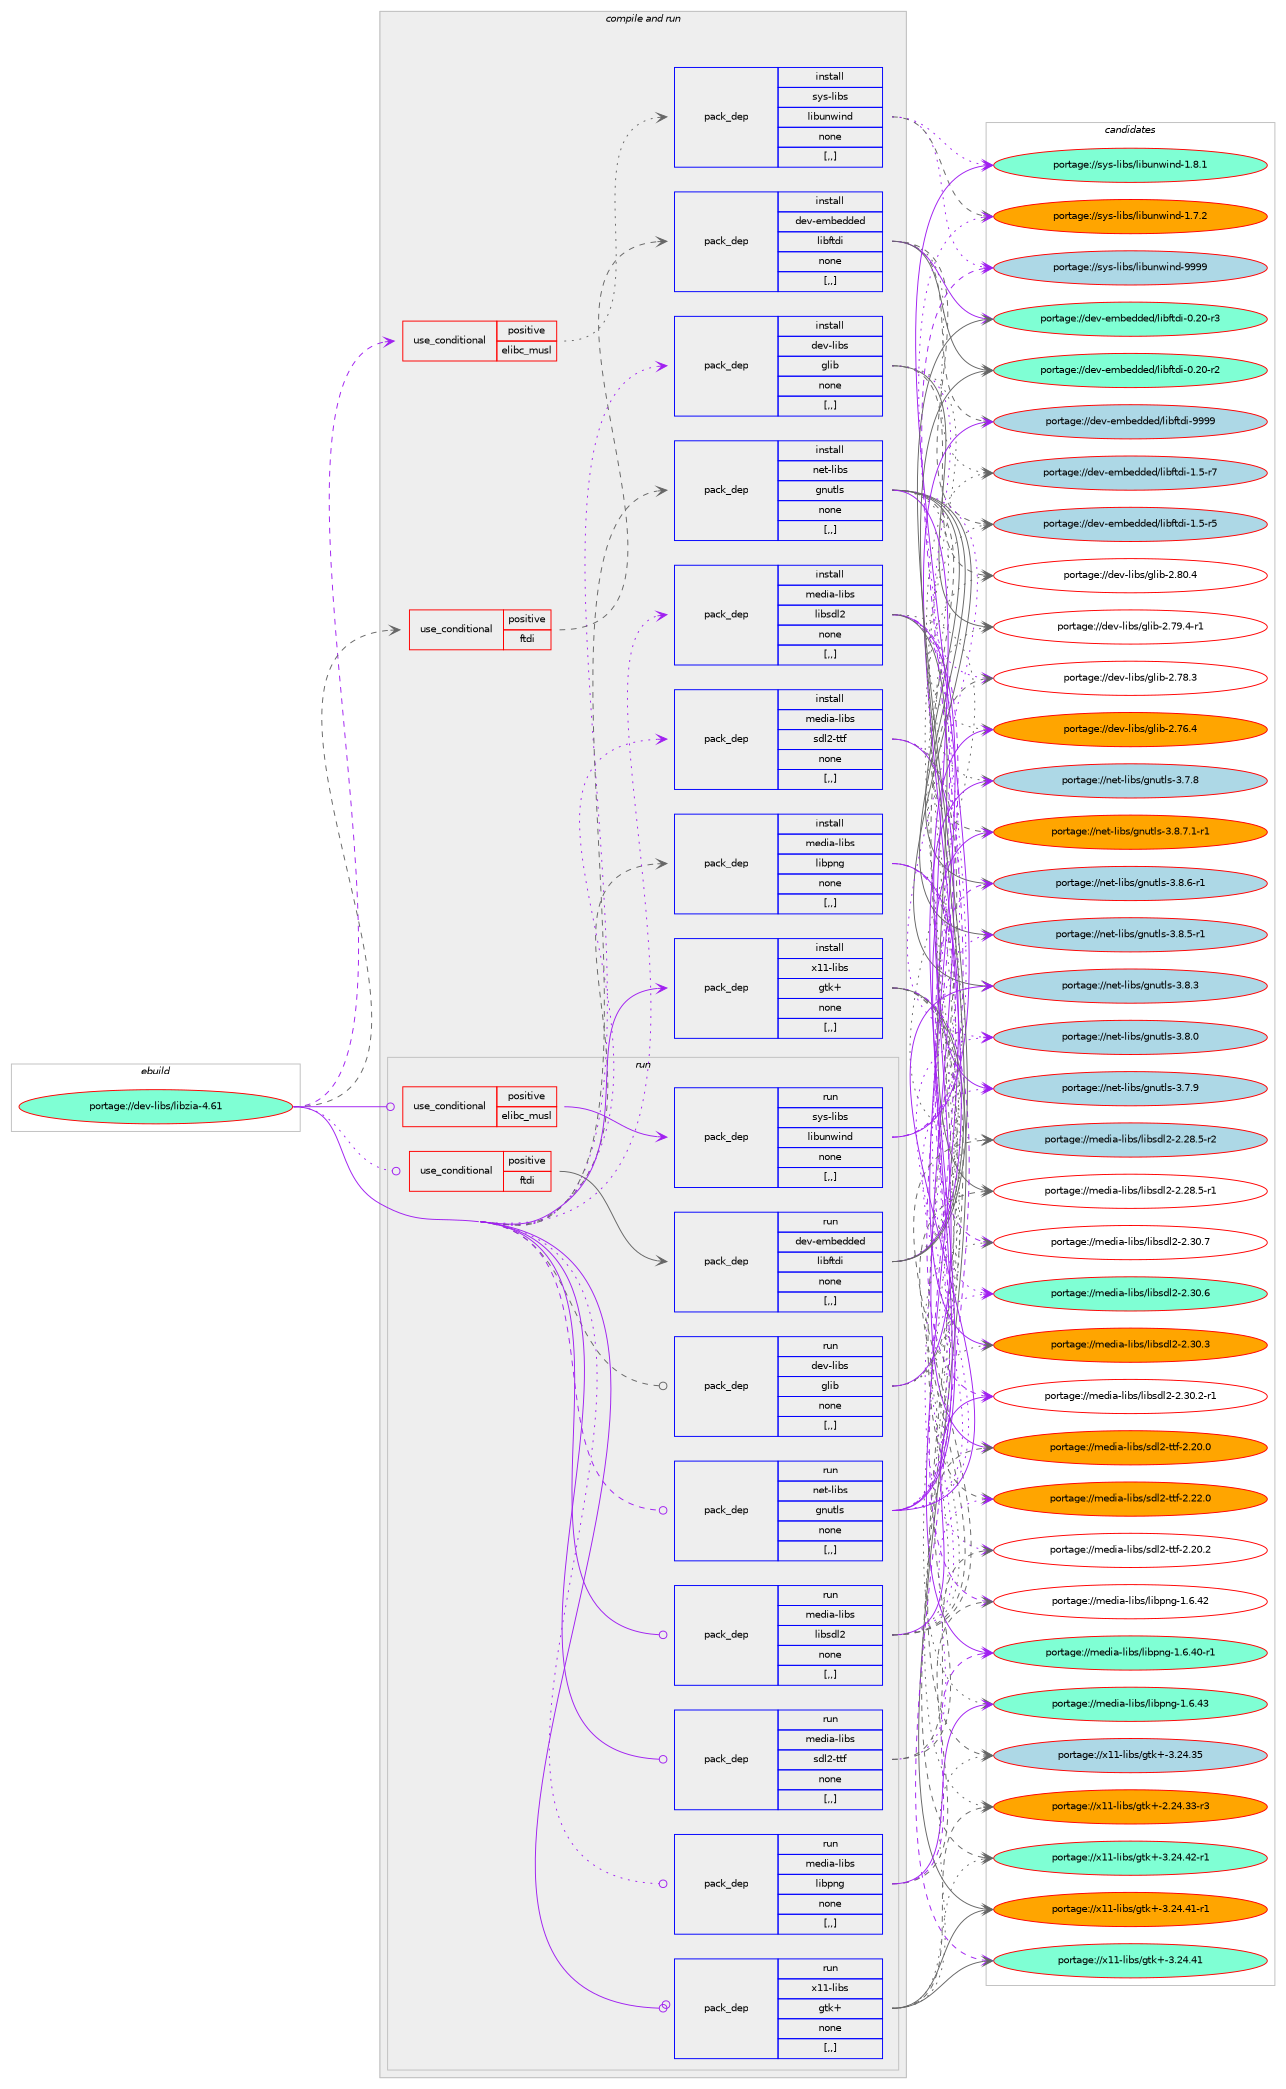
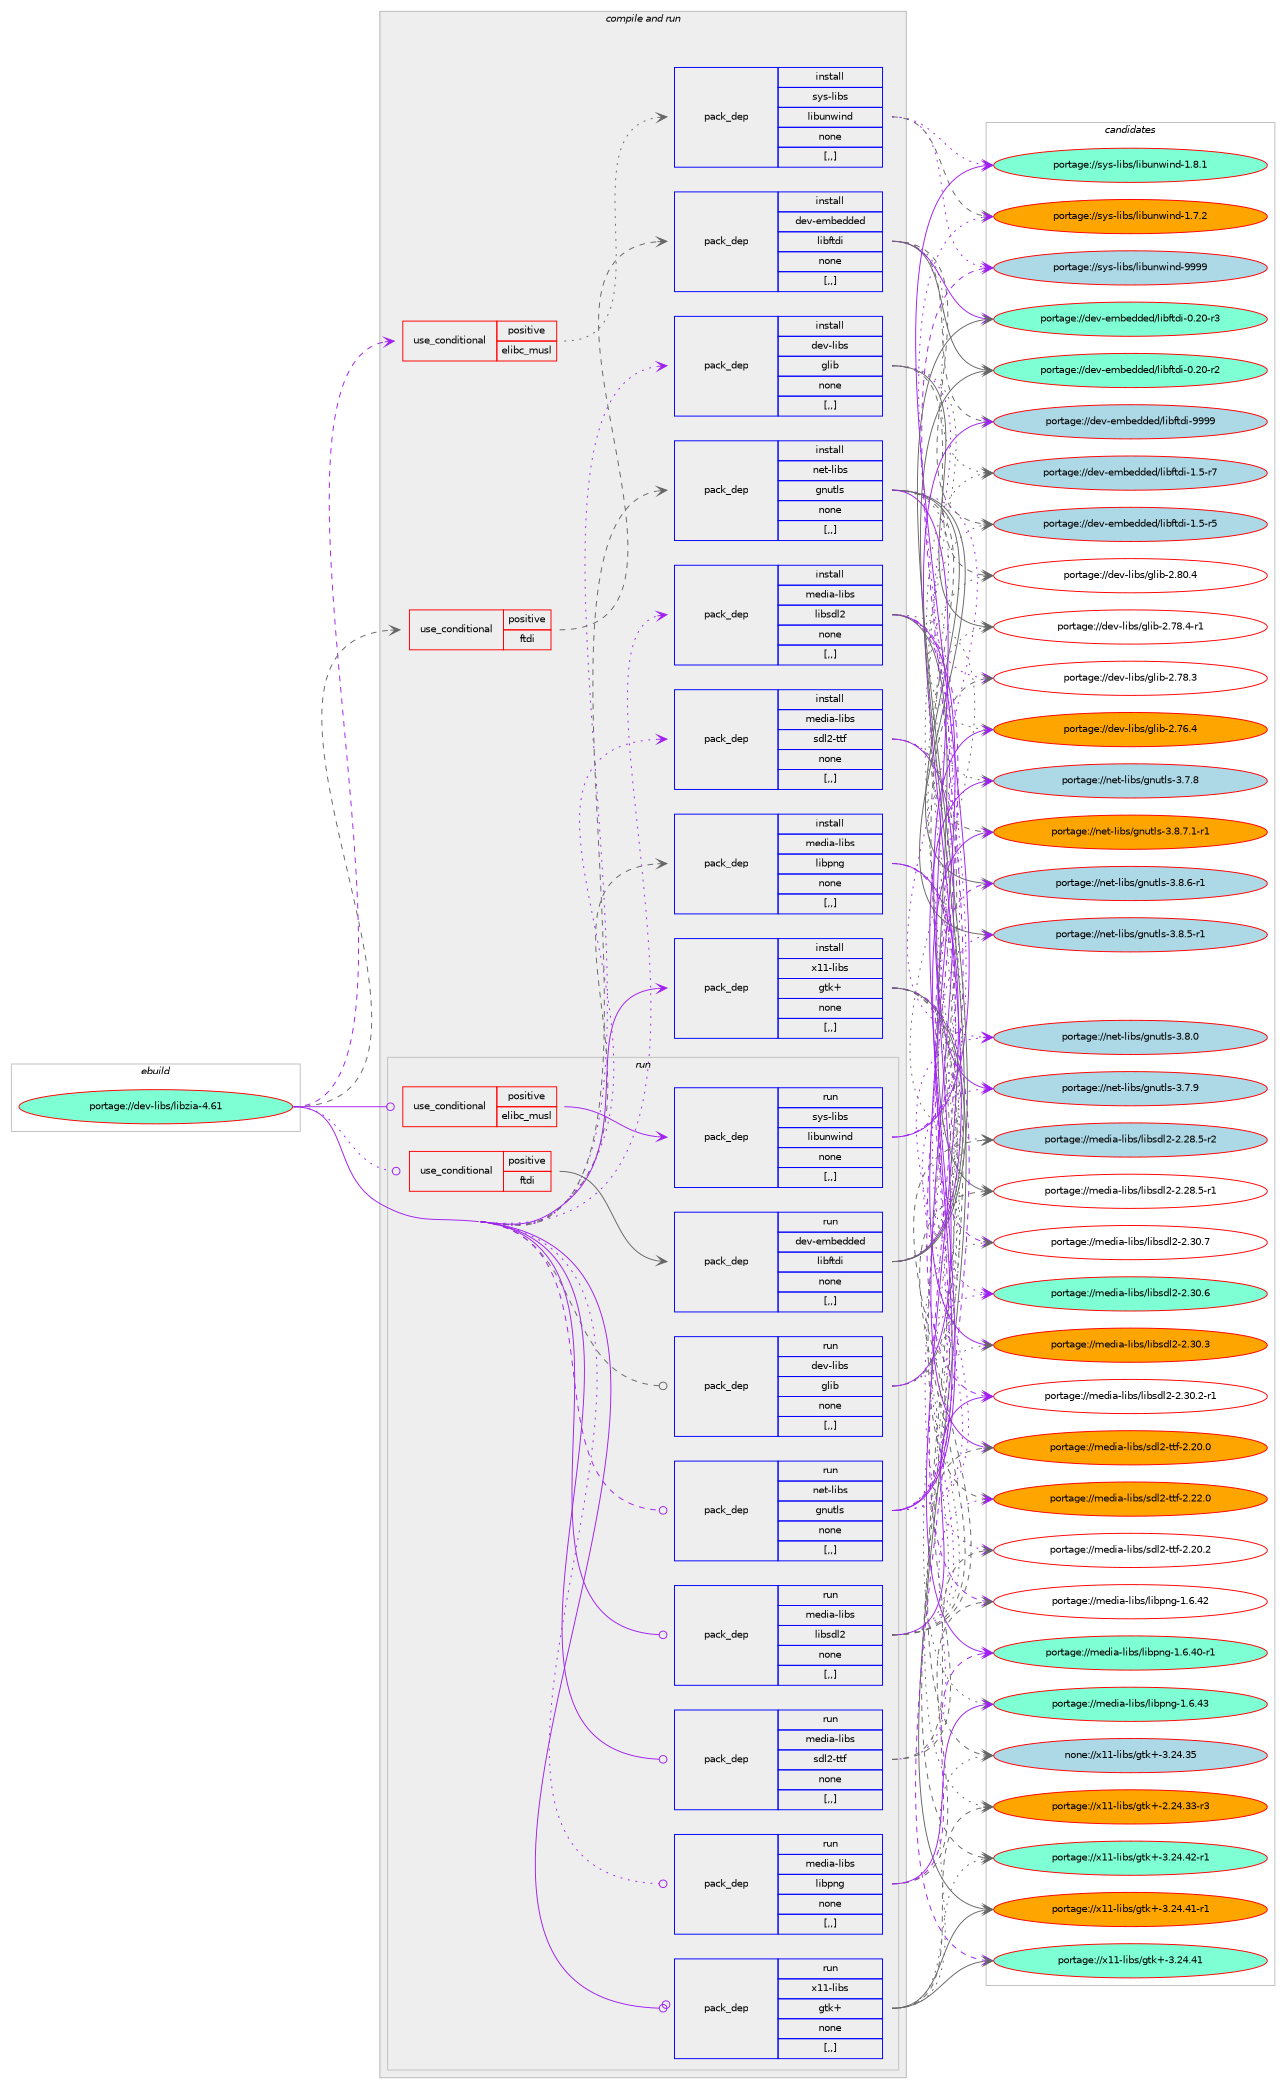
node "portage://dev-libs/glib-2.79.4-r1": label "portage://dev-libs/glib-2.79.4-r1" -> "portage://dev-libs/glib-2.78.4-r1"
node "portage://net-libs/gnutls-3.8.3": removed
node "portage://x11-libs/gtk+-3.24.35": label "portage://x11-libs/gtk+-3.24.35" -> "none://x11-libs/gtk+-3.24.35"
